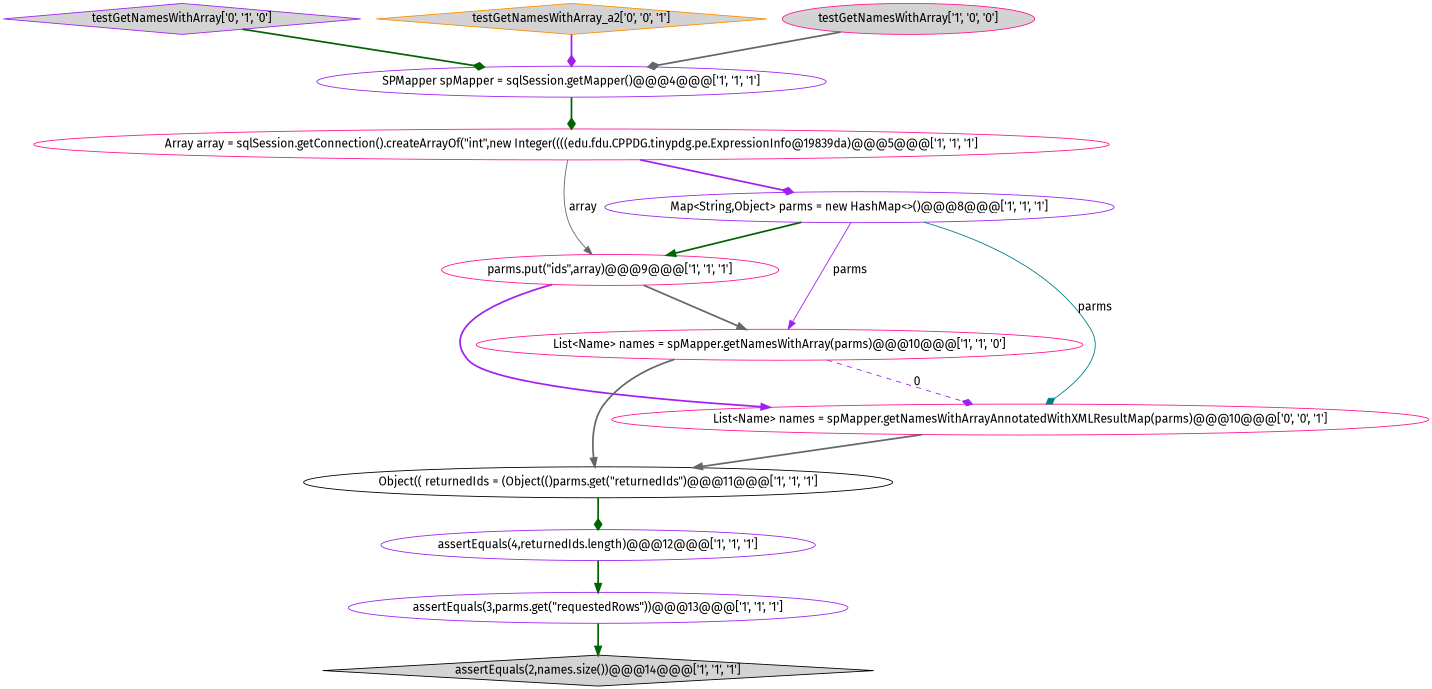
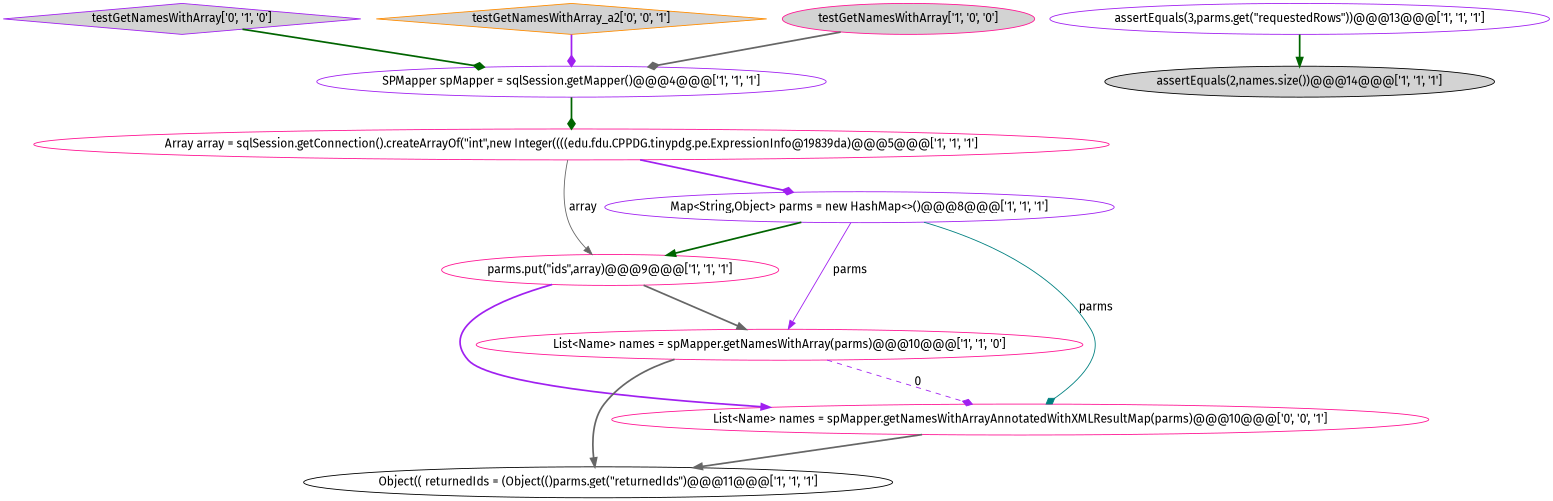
node "assertEquals(4,returnedIds.length)@@@12@@@['1', '1', '1']": removed
node "assertEquals(2,names.size())@@@14@@@['1', '1', '1']": shape diamond -> ellipse
